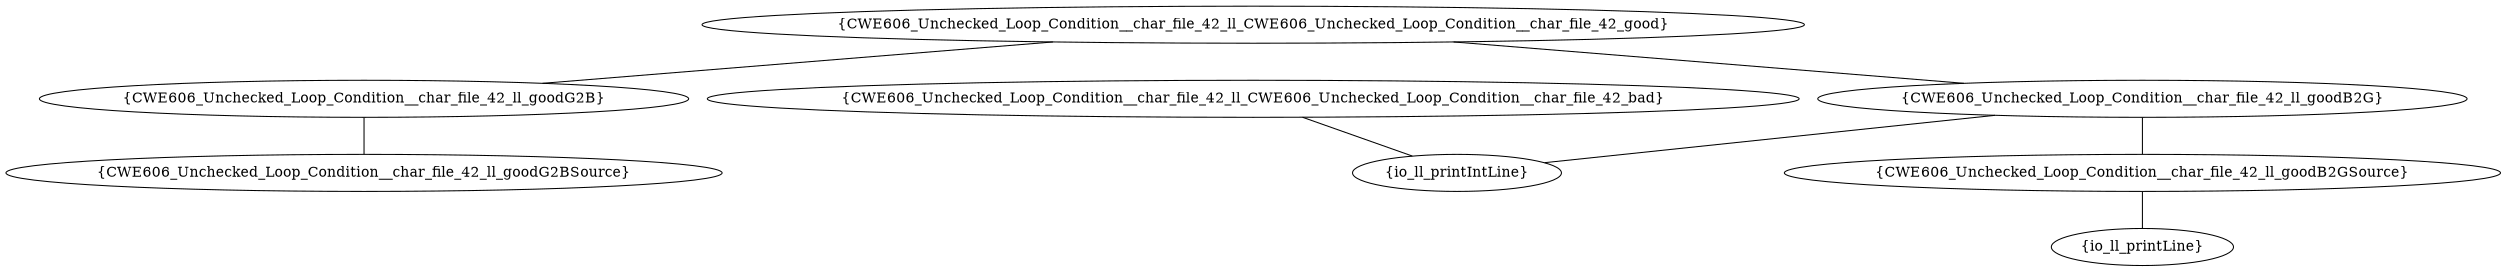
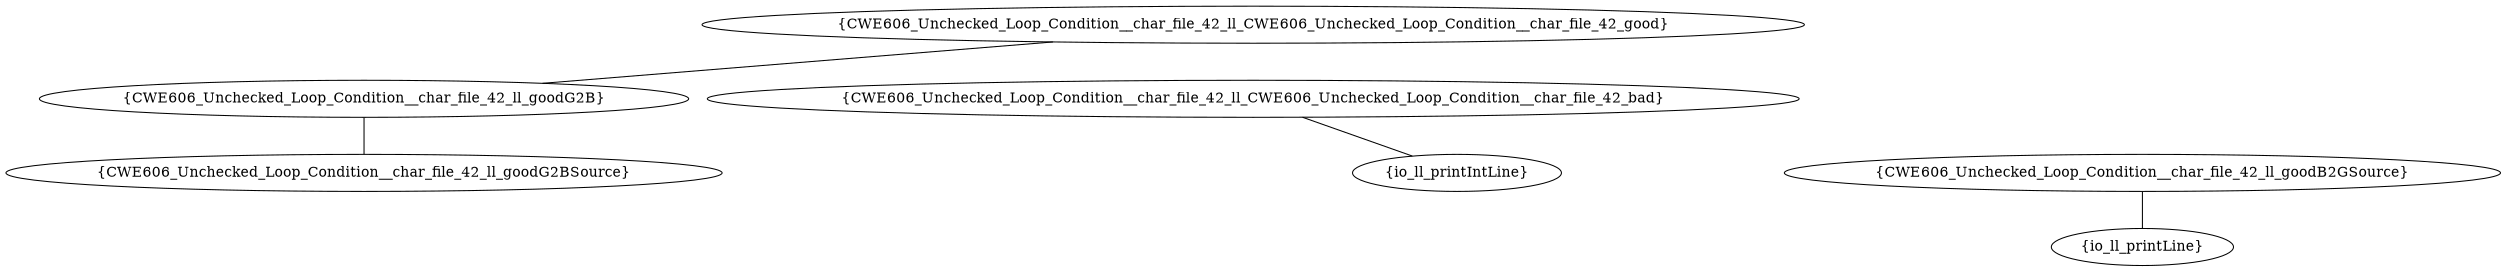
node "{CWE606_Unchecked_Loop_Condition__char_file_42_ll_goodB2G}": removed
